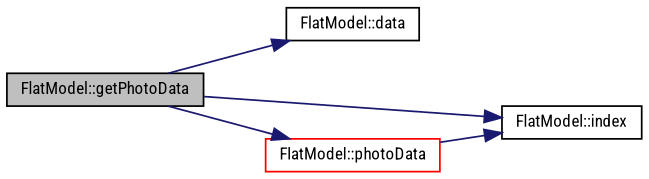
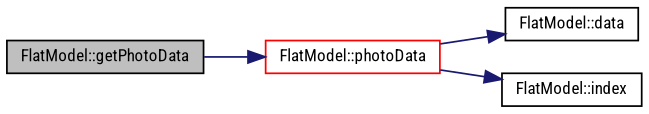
edge "FlatModel::getPhotoData" -> "FlatModel::data": now "FlatModel::photoData" -> "FlatModel::data"
edge "FlatModel::getPhotoData" -> "FlatModel::index": removed
